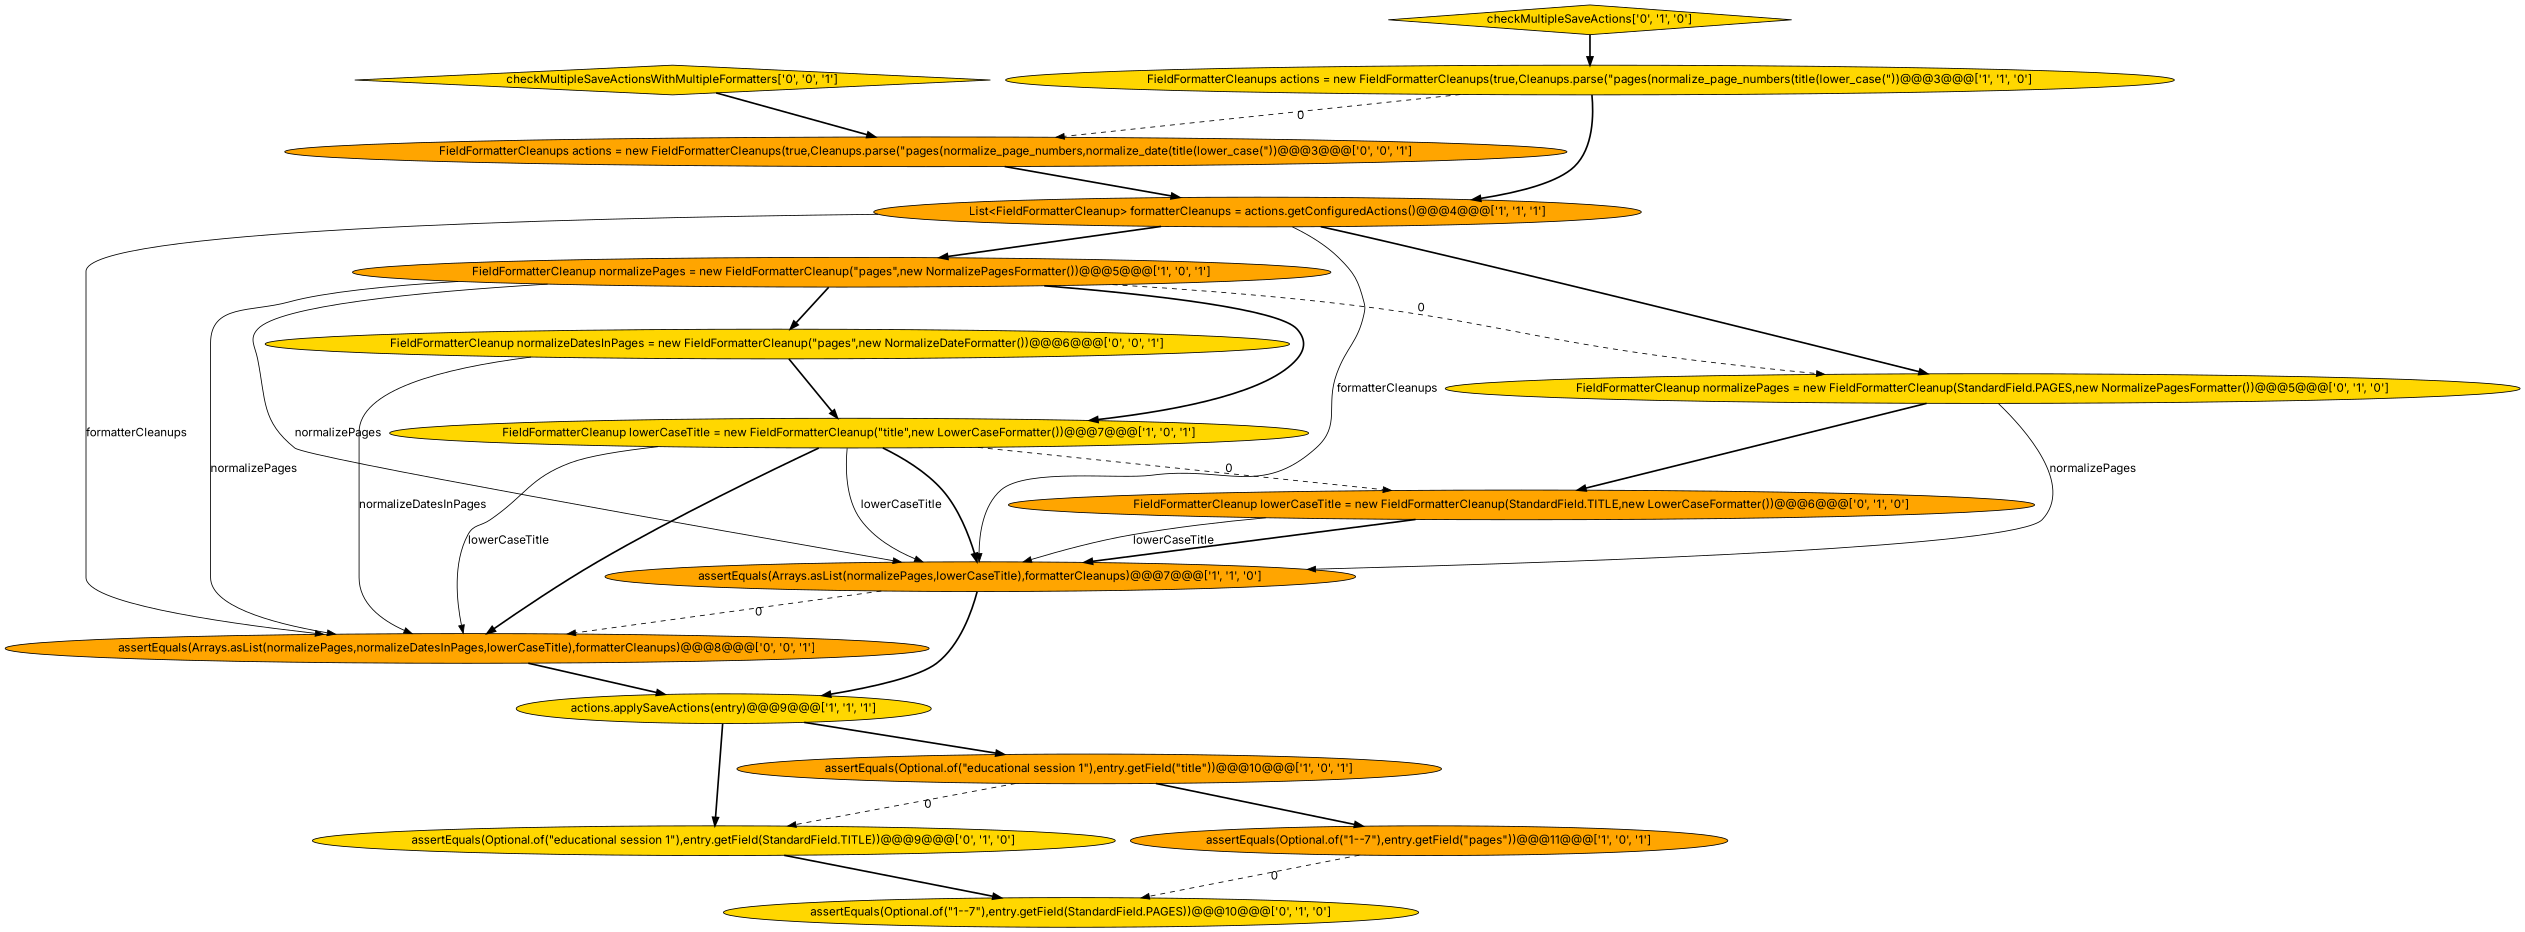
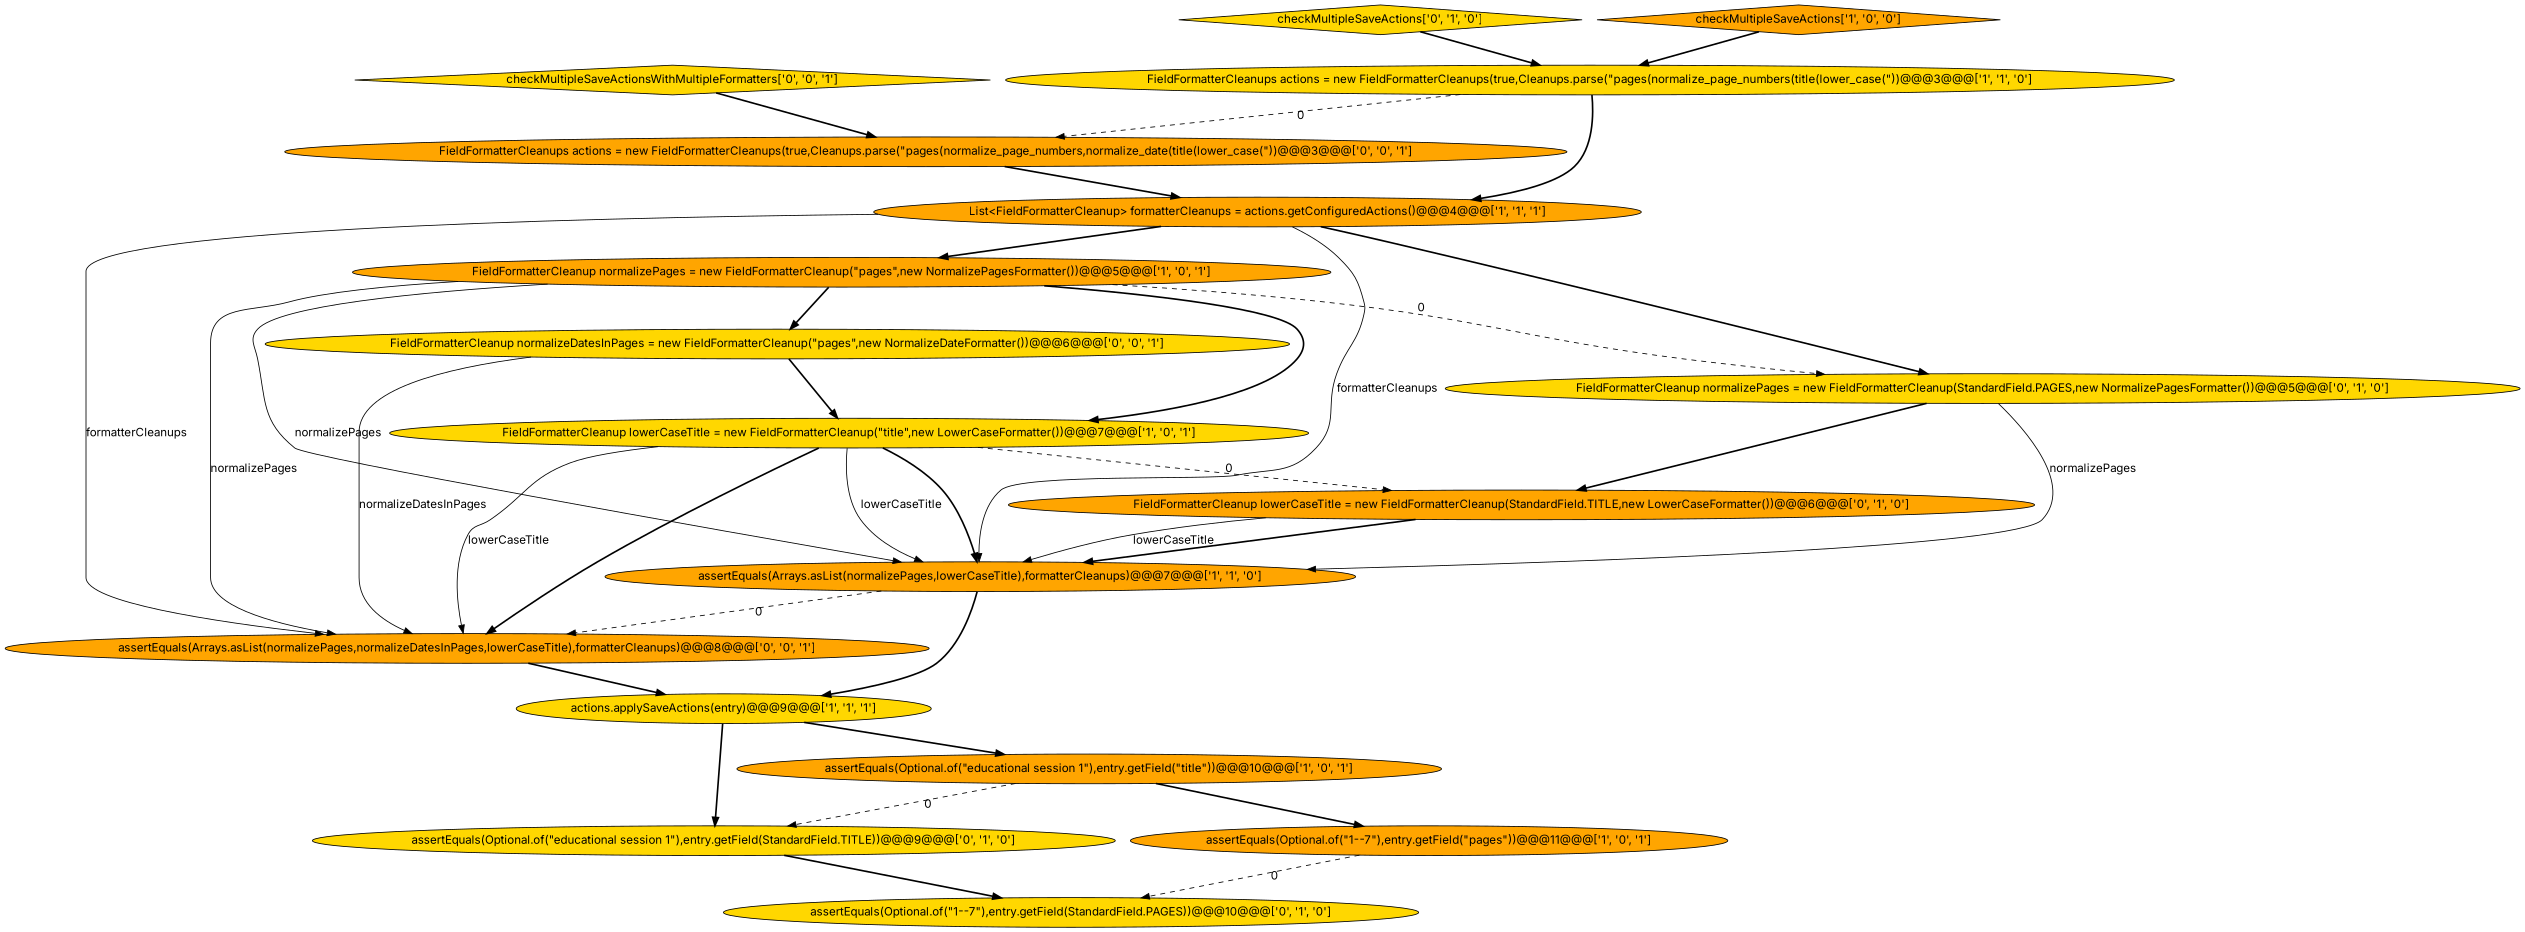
node "checkMultipleSaveActions['1', '0', '0']": added
